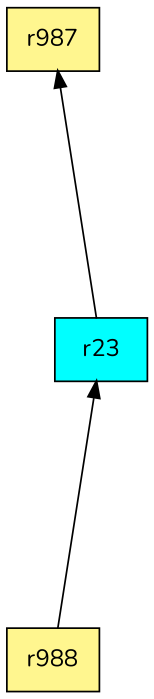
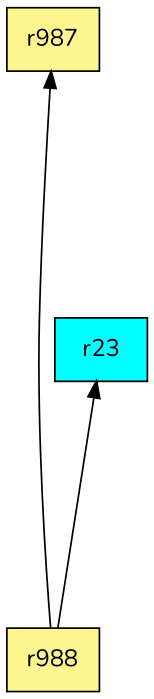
edge "r23" -> "r987": now "r988" -> "r987"
